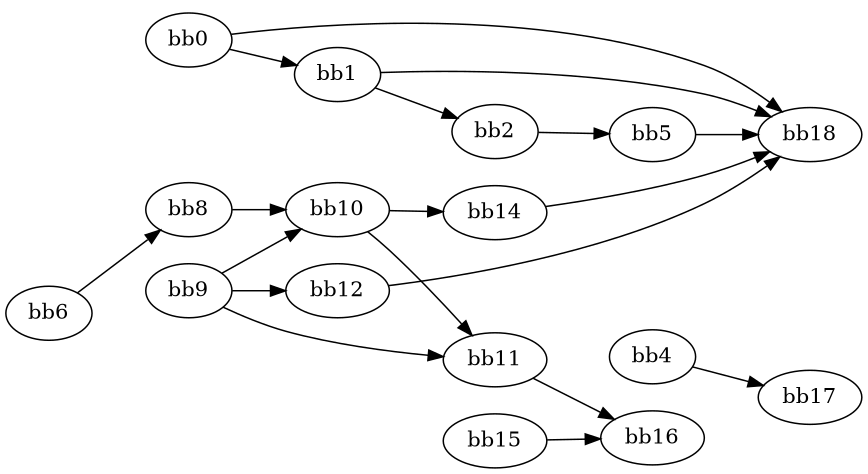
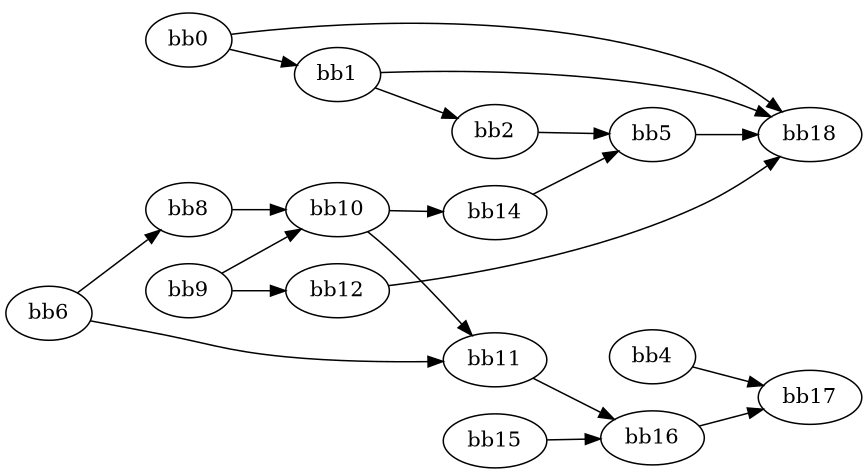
edge "bb14" -> "bb18": now "bb14" -> "bb5"
edge "bb9" -> "bb11": now "bb6" -> "bb11"
edge "bb16" -> "bb17": added
